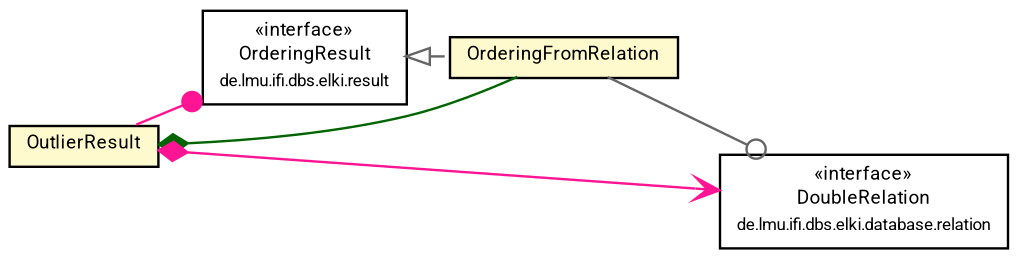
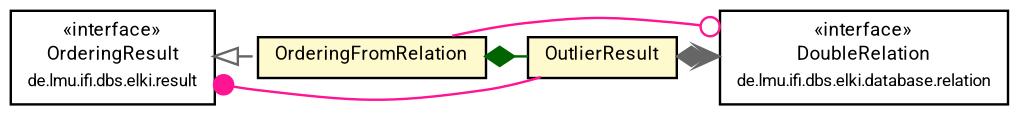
edge "OrderingFromRelation" -> "DoubleRelation": color gray40 -> deeppink
edge "OrderingFromRelation" -> "OutlierResult": reversed
edge "OutlierResult" -- "DoubleRelation": color deeppink -> gray40
